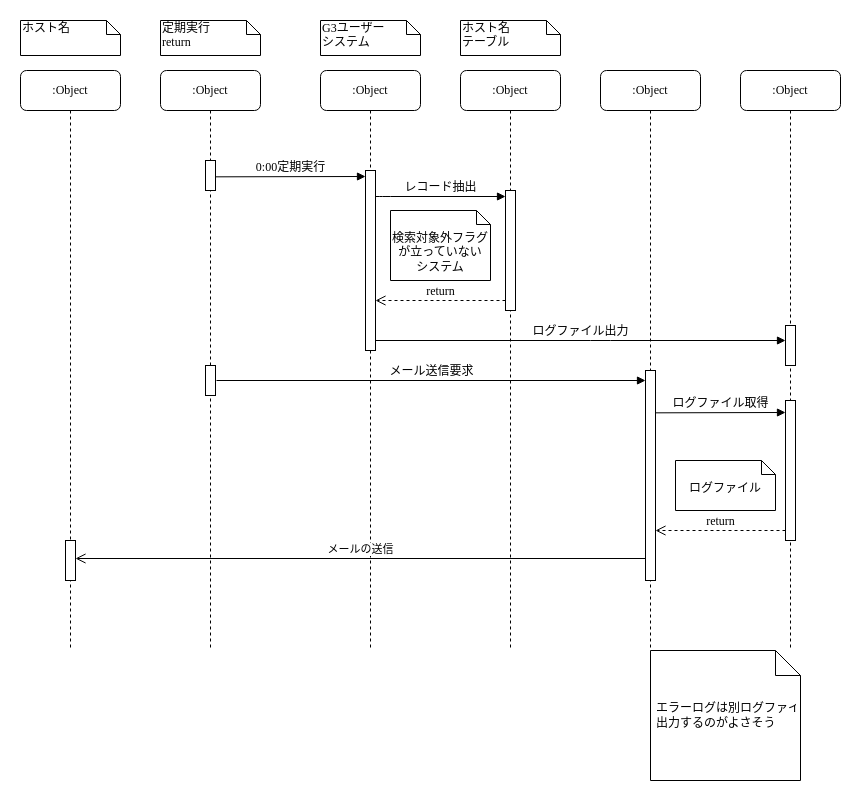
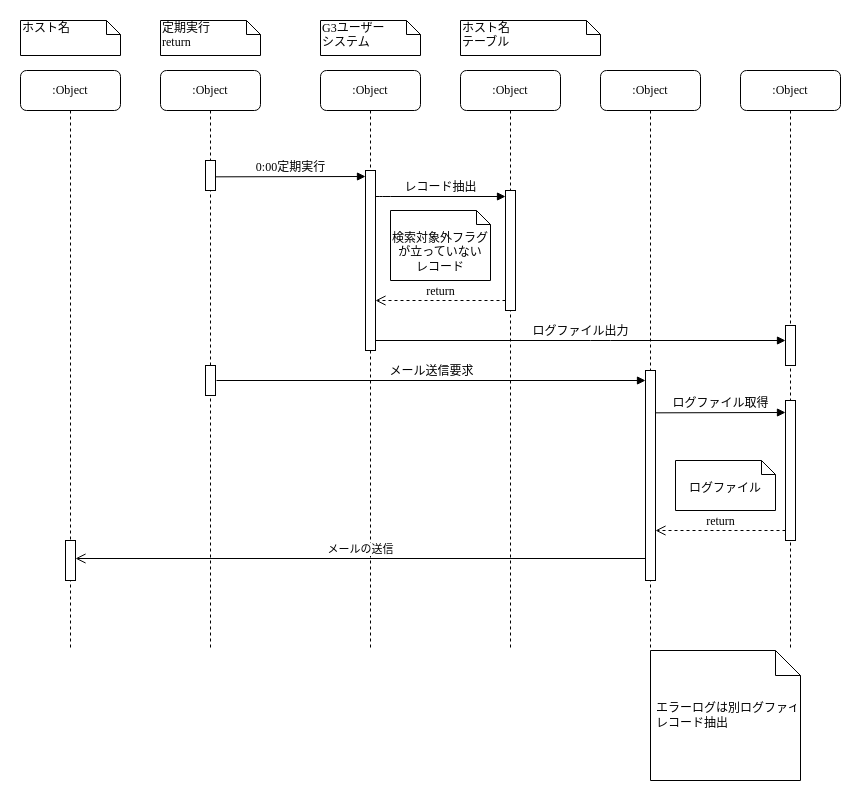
node "ホスト名 テーブル": size 100x35 -> 140x35
node "検索対象外フラグが立っていない システム": label "検索対象外フラグが立っていない システム" -> "検索対象外フラグが立っていない レコード"
node "エラーログは別ログファイルで 出力するのがよさそう": label "エラーログは別ログファイルで 出力するのがよさそう" -> "エラーログは別ログファイルで レコード抽出"
